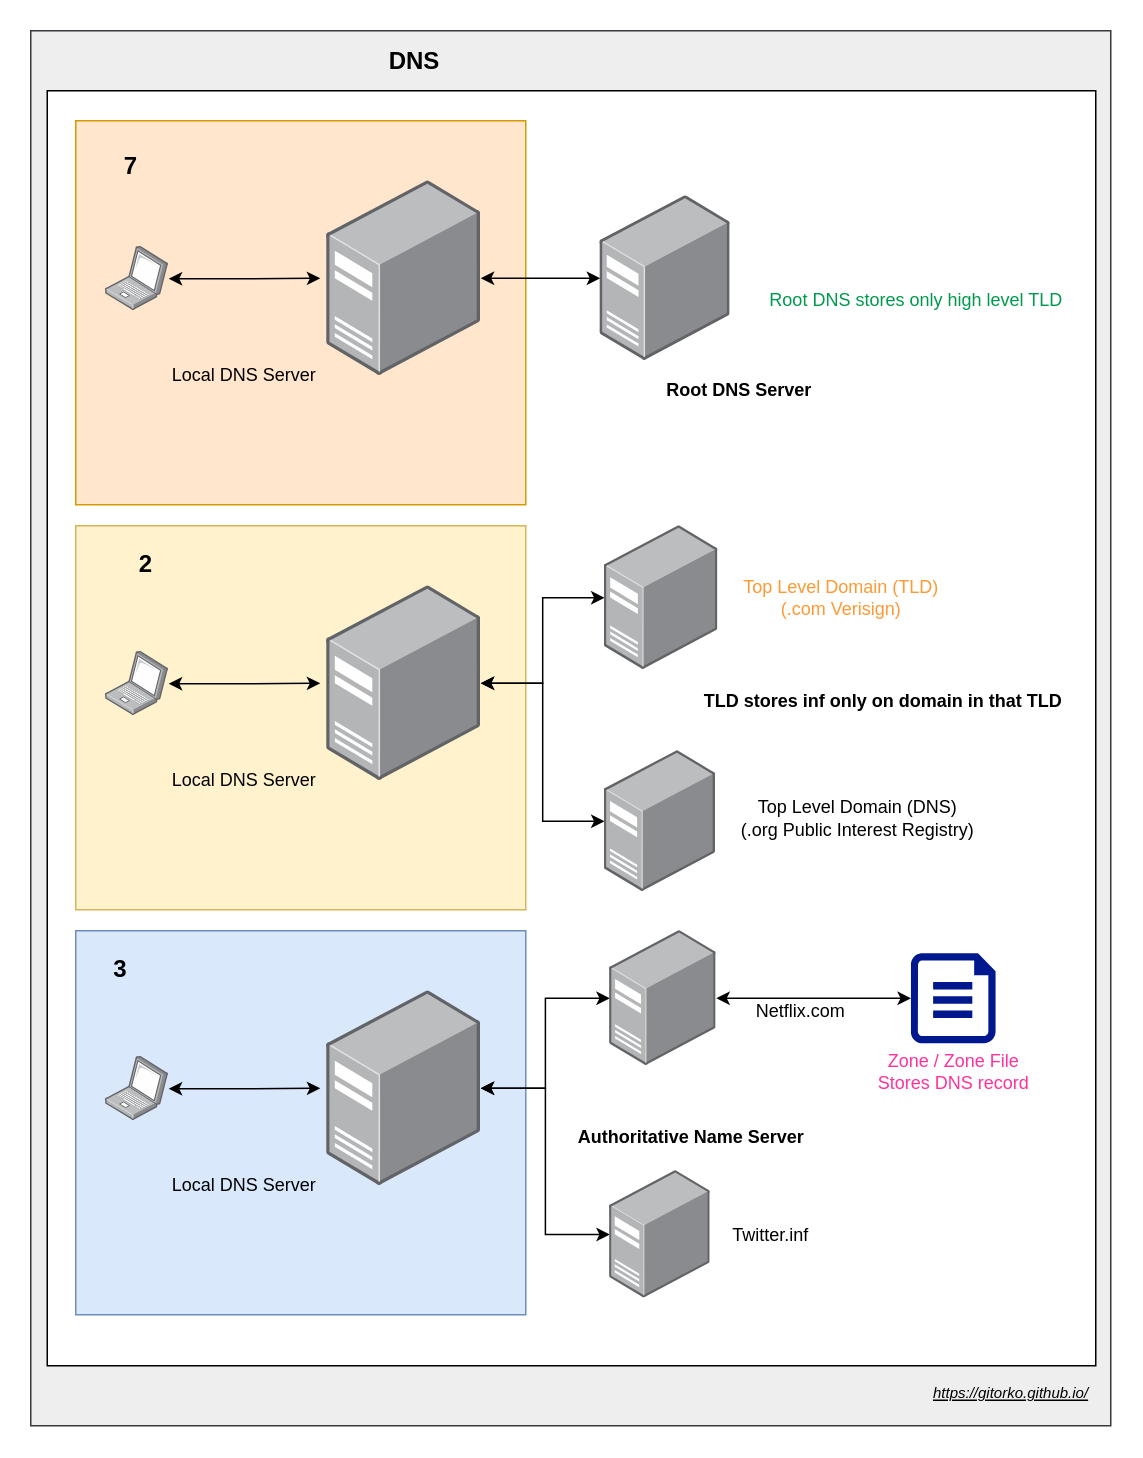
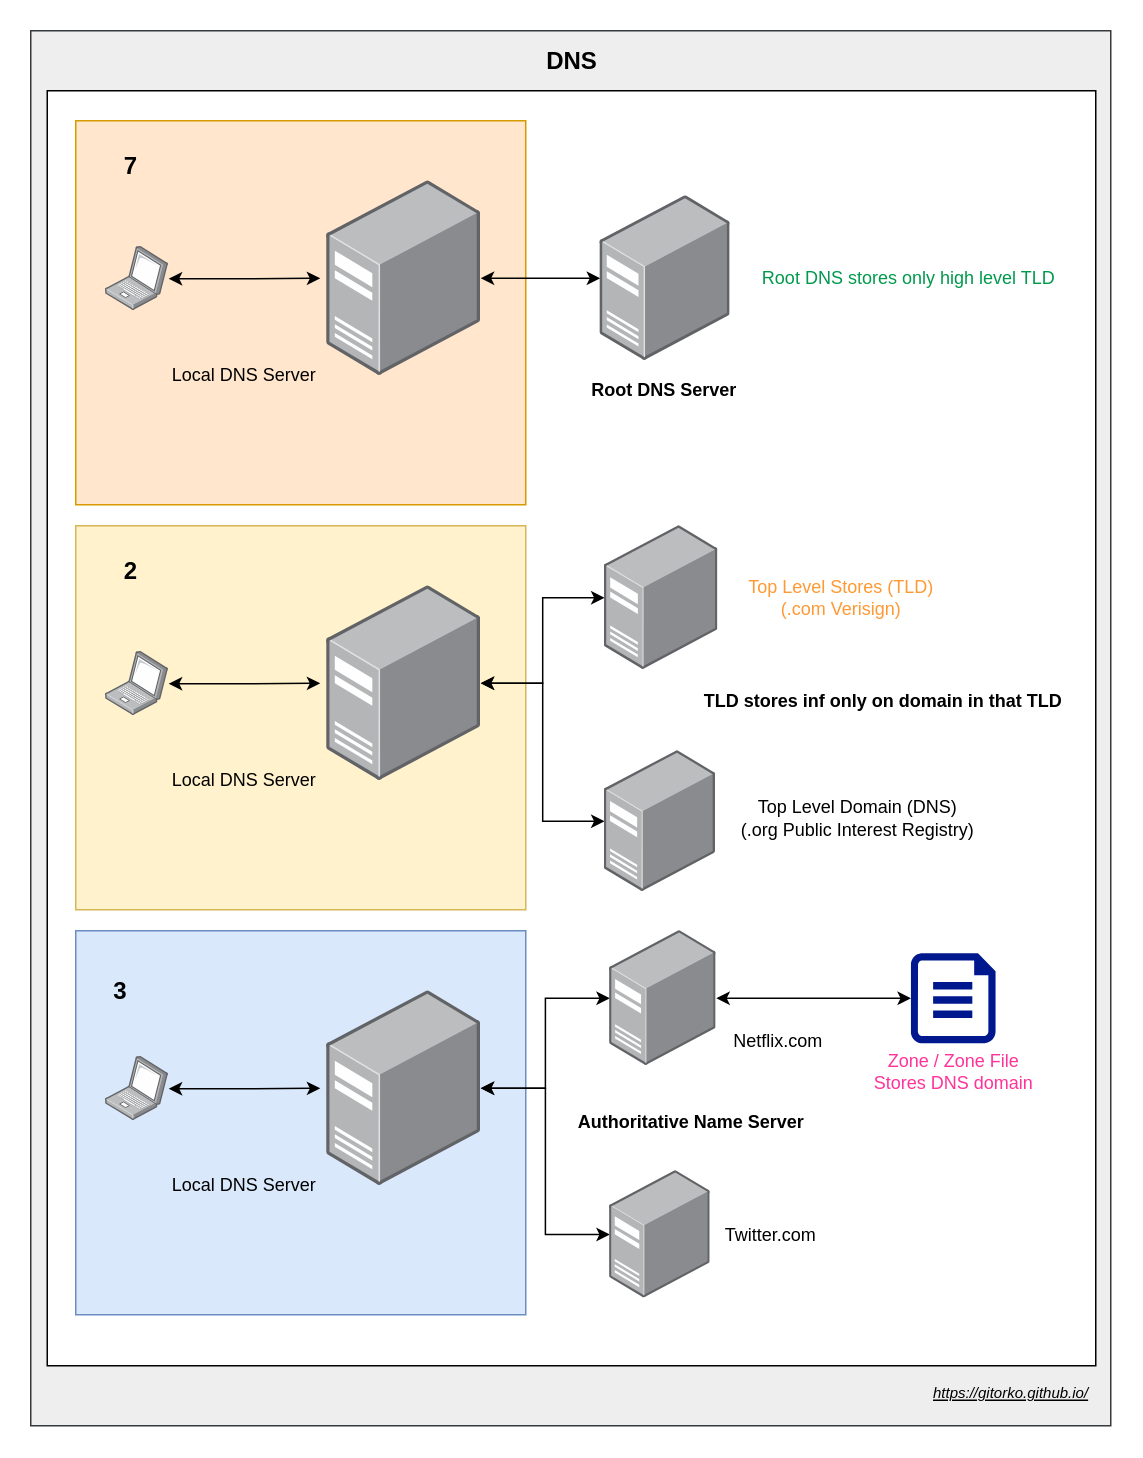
node "DNS": moved (415, 61) -> (572, 61)
node "Root DNS stores only high level TLD": moved (916, 301) -> (908, 279)
node "Root DNS Server": moved (738, 391) -> (663, 391)
node "2": moved (147, 563) -> (132, 571)
node "Top Level Domain (TLD) (.com Verisign)": label "Top Level Domain (TLD) (.com Verisign)" -> "Top Level Stores (TLD) (.com Verisign)"
node "3": moved (121, 968) -> (121, 991)
node "Netflix.com": moved (800, 1012) -> (778, 1042)
node "Zone / Zone File Stores DNS record": label "Zone / Zone File Stores DNS record" -> "Zone / Zone File Stores DNS domain"
node "Authoritative Name Server": moved (691, 1138) -> (691, 1123)
node "Twitter.inf": label "Twitter.inf" -> "Twitter.com"
